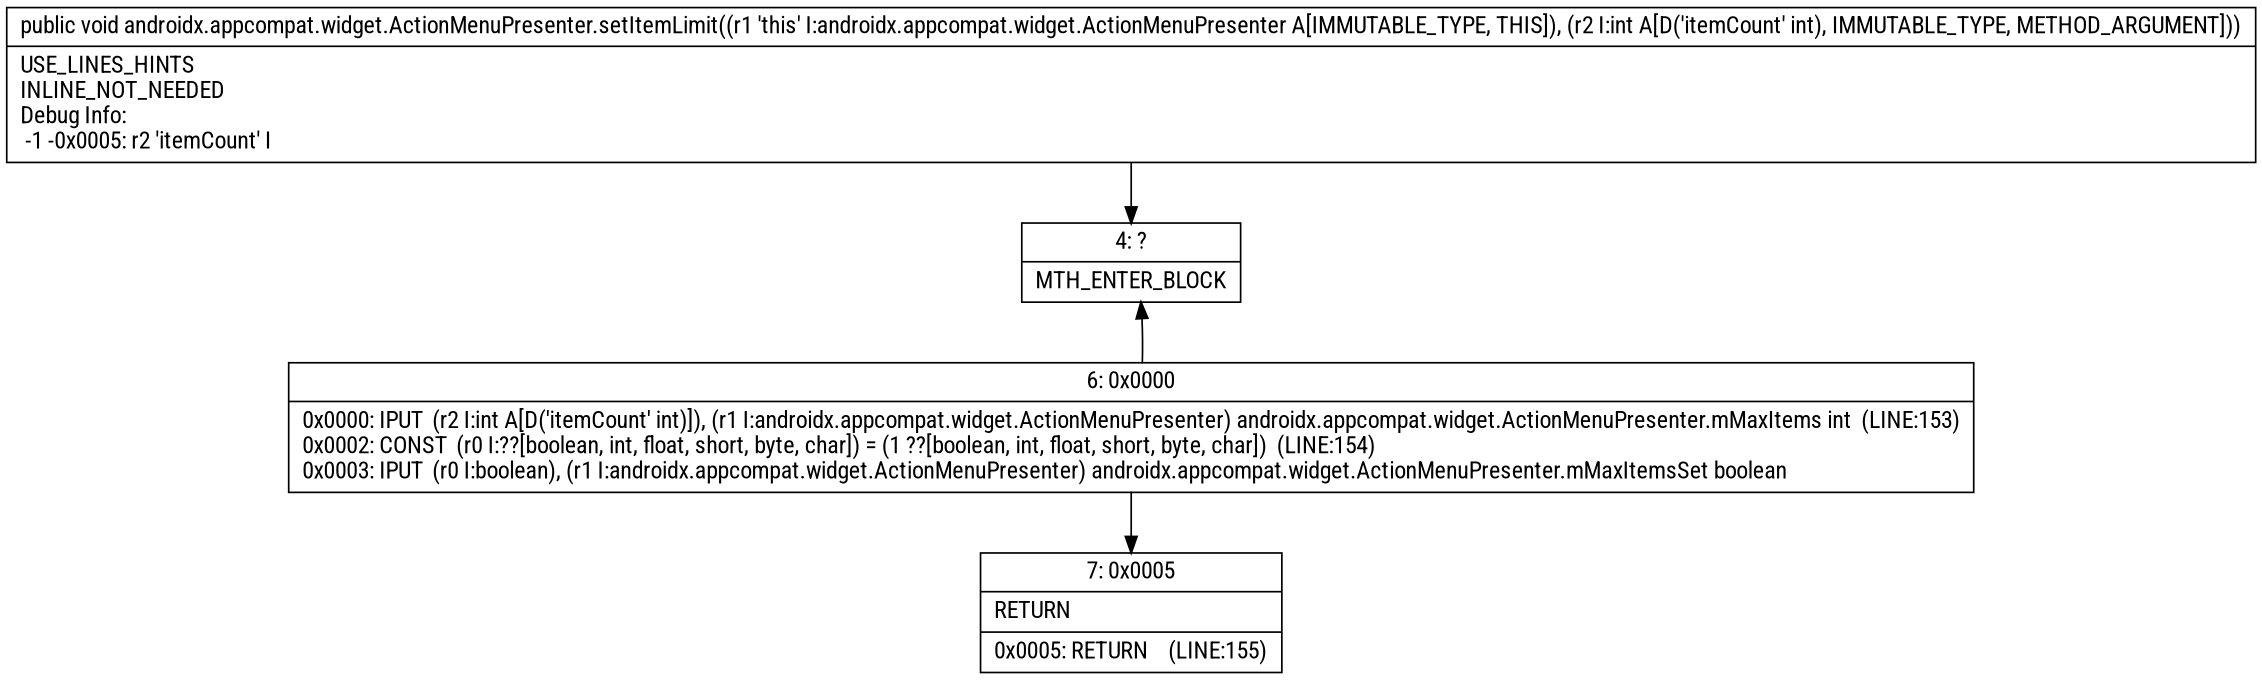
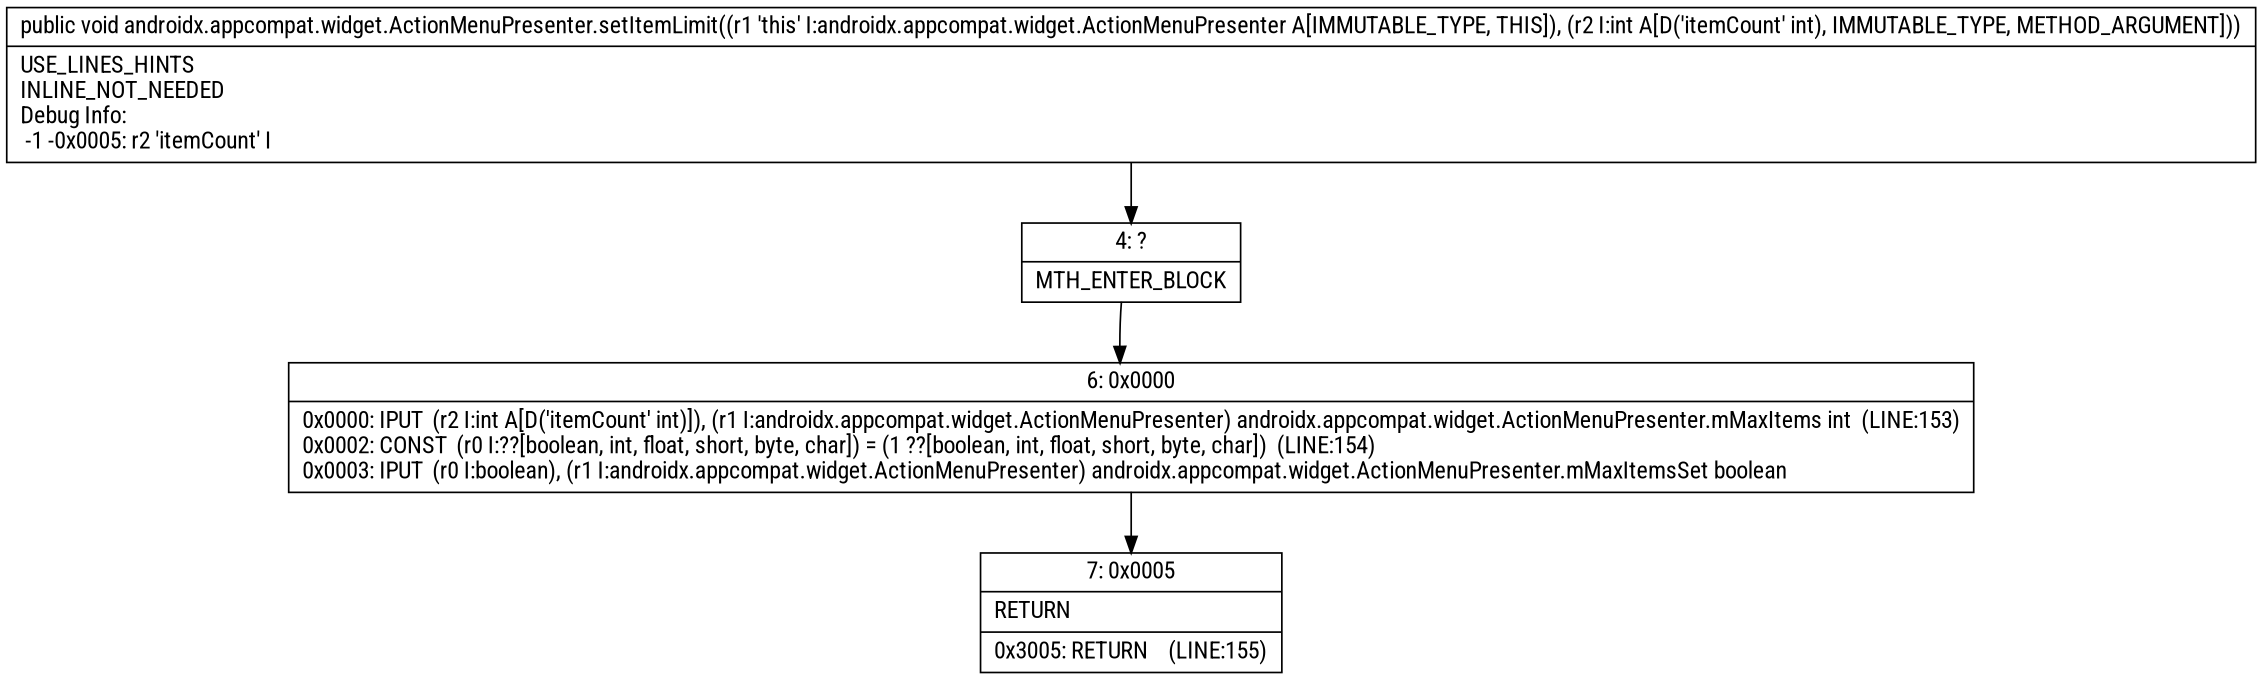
edge "6: 0x0000" -> "4: ?": reversed
node "7: 0x0005": text "0x0005: RETURN    (LINE:155)" -> "0x3005: RETURN    (LINE:155)"
